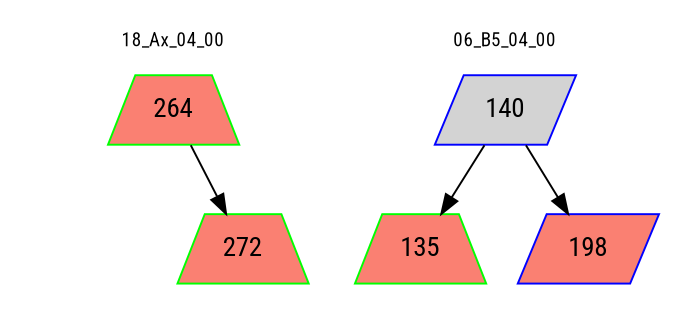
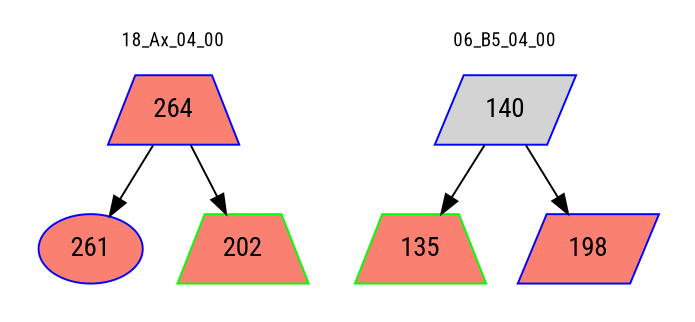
node "264": color green -> blue
node "261": added
node "272": label "272" -> "202"
